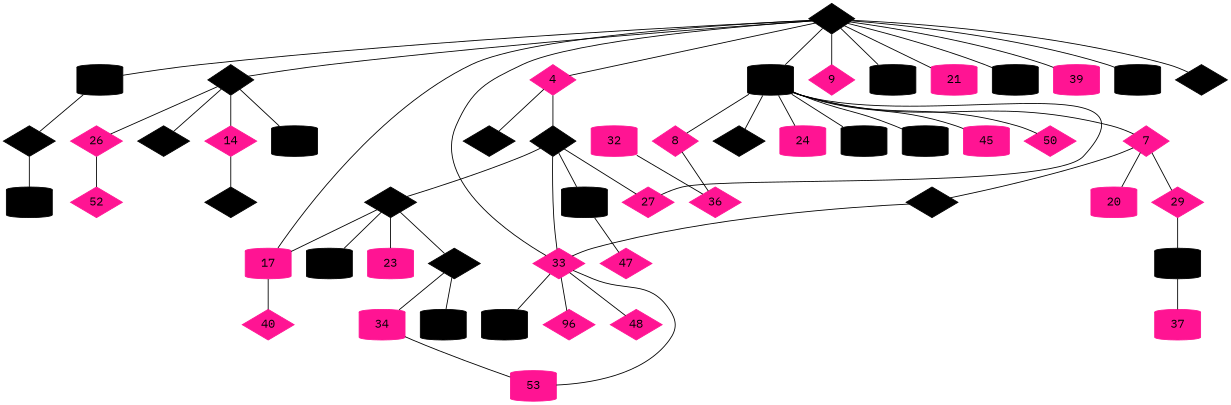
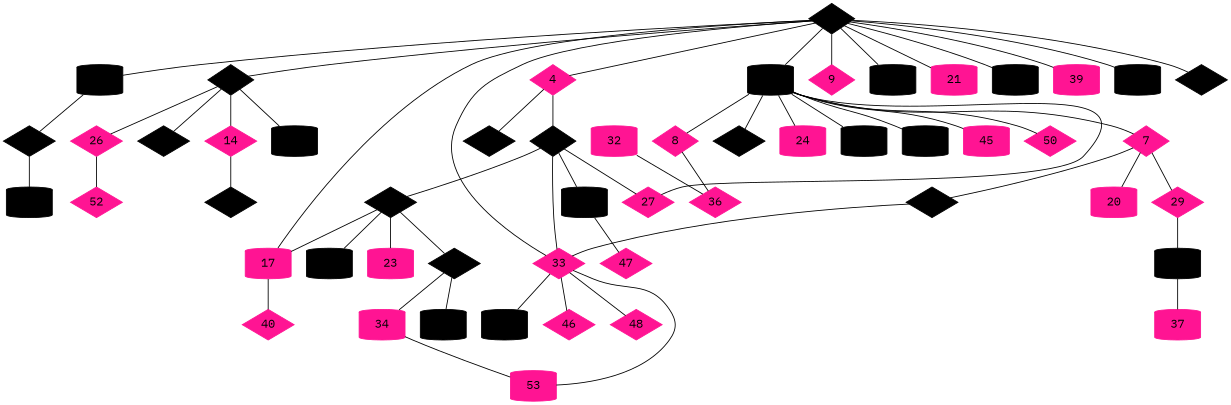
node "96": label "96" -> "46"
